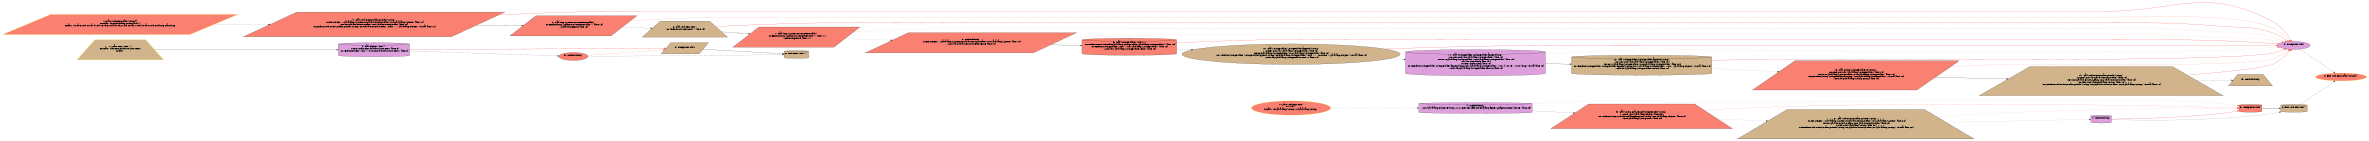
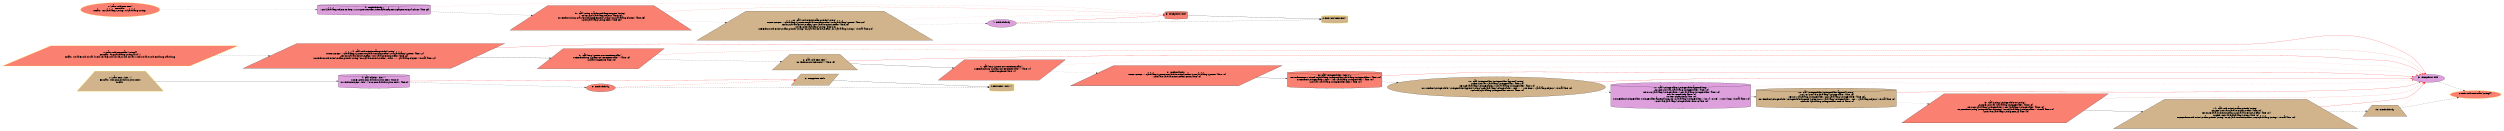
node "2: Exit Test.<init>()": color black -> yellow
edge "2: Exit void Test.test()" -> "2: Exit void Test.main(String[])": now "15:  method_body" -> "2: Exit void Test.main(String[])"
node "2: Exit void Test.test()": color black -> yellow
node "7:  method_body": shape cylinder -> ellipse
